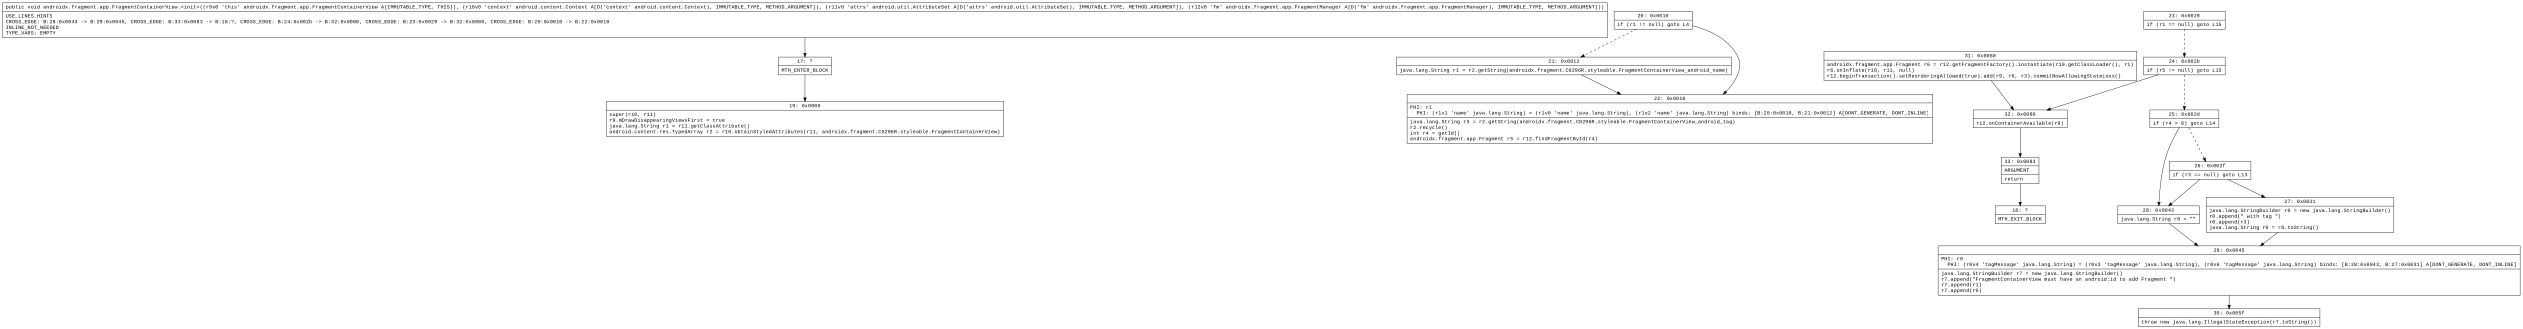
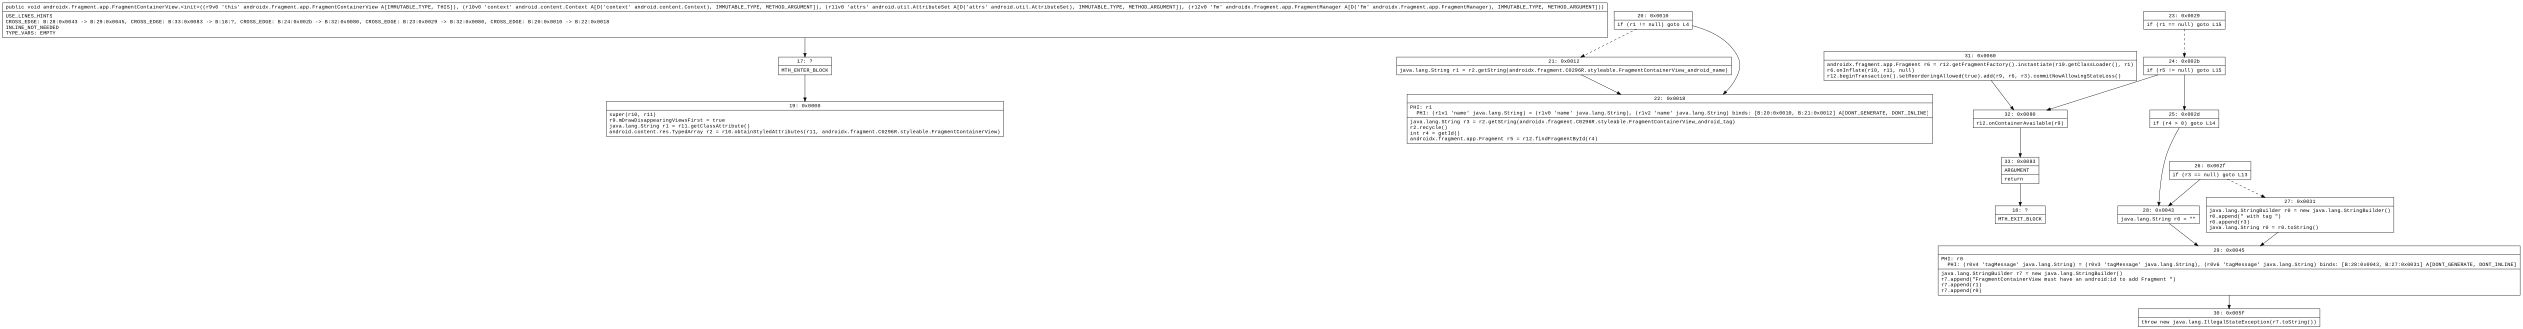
edge "24: 0x002b" -> "25: 0x002d": style dashed -> solid
edge "25: 0x002d" -> "26: 0x002f": removed
edge "26: 0x002f" -> "27: 0x0031": style solid -> dashed
